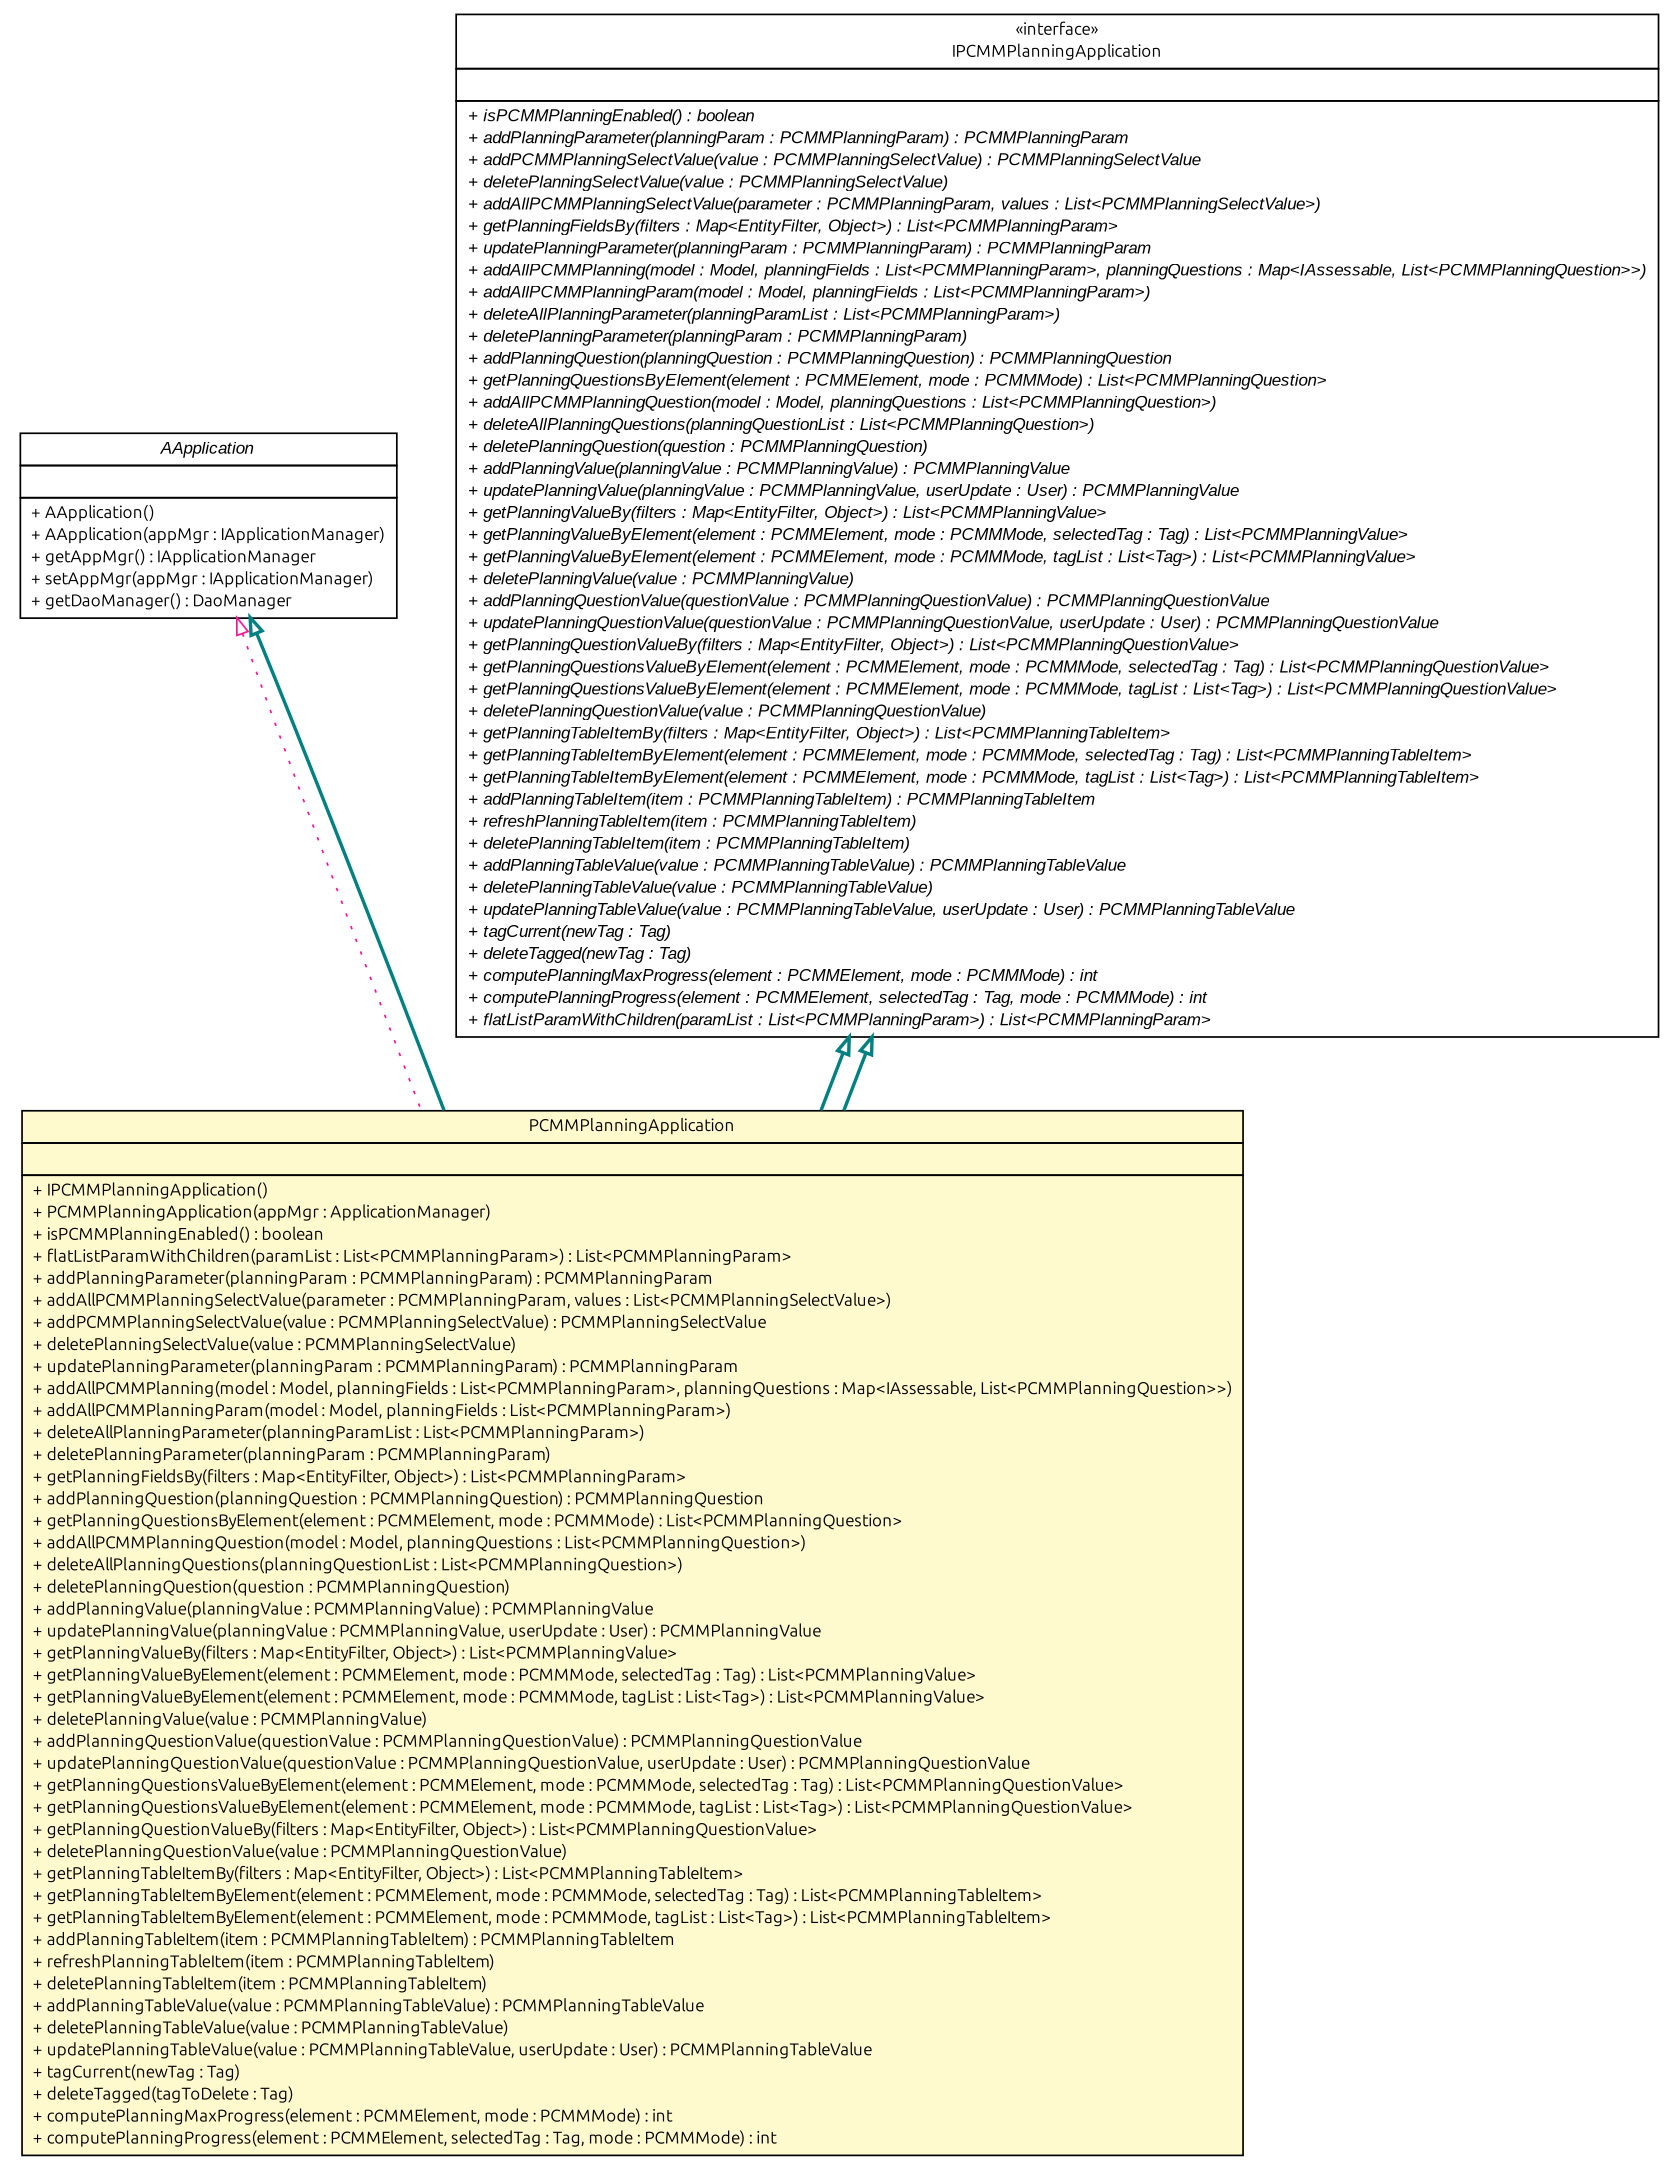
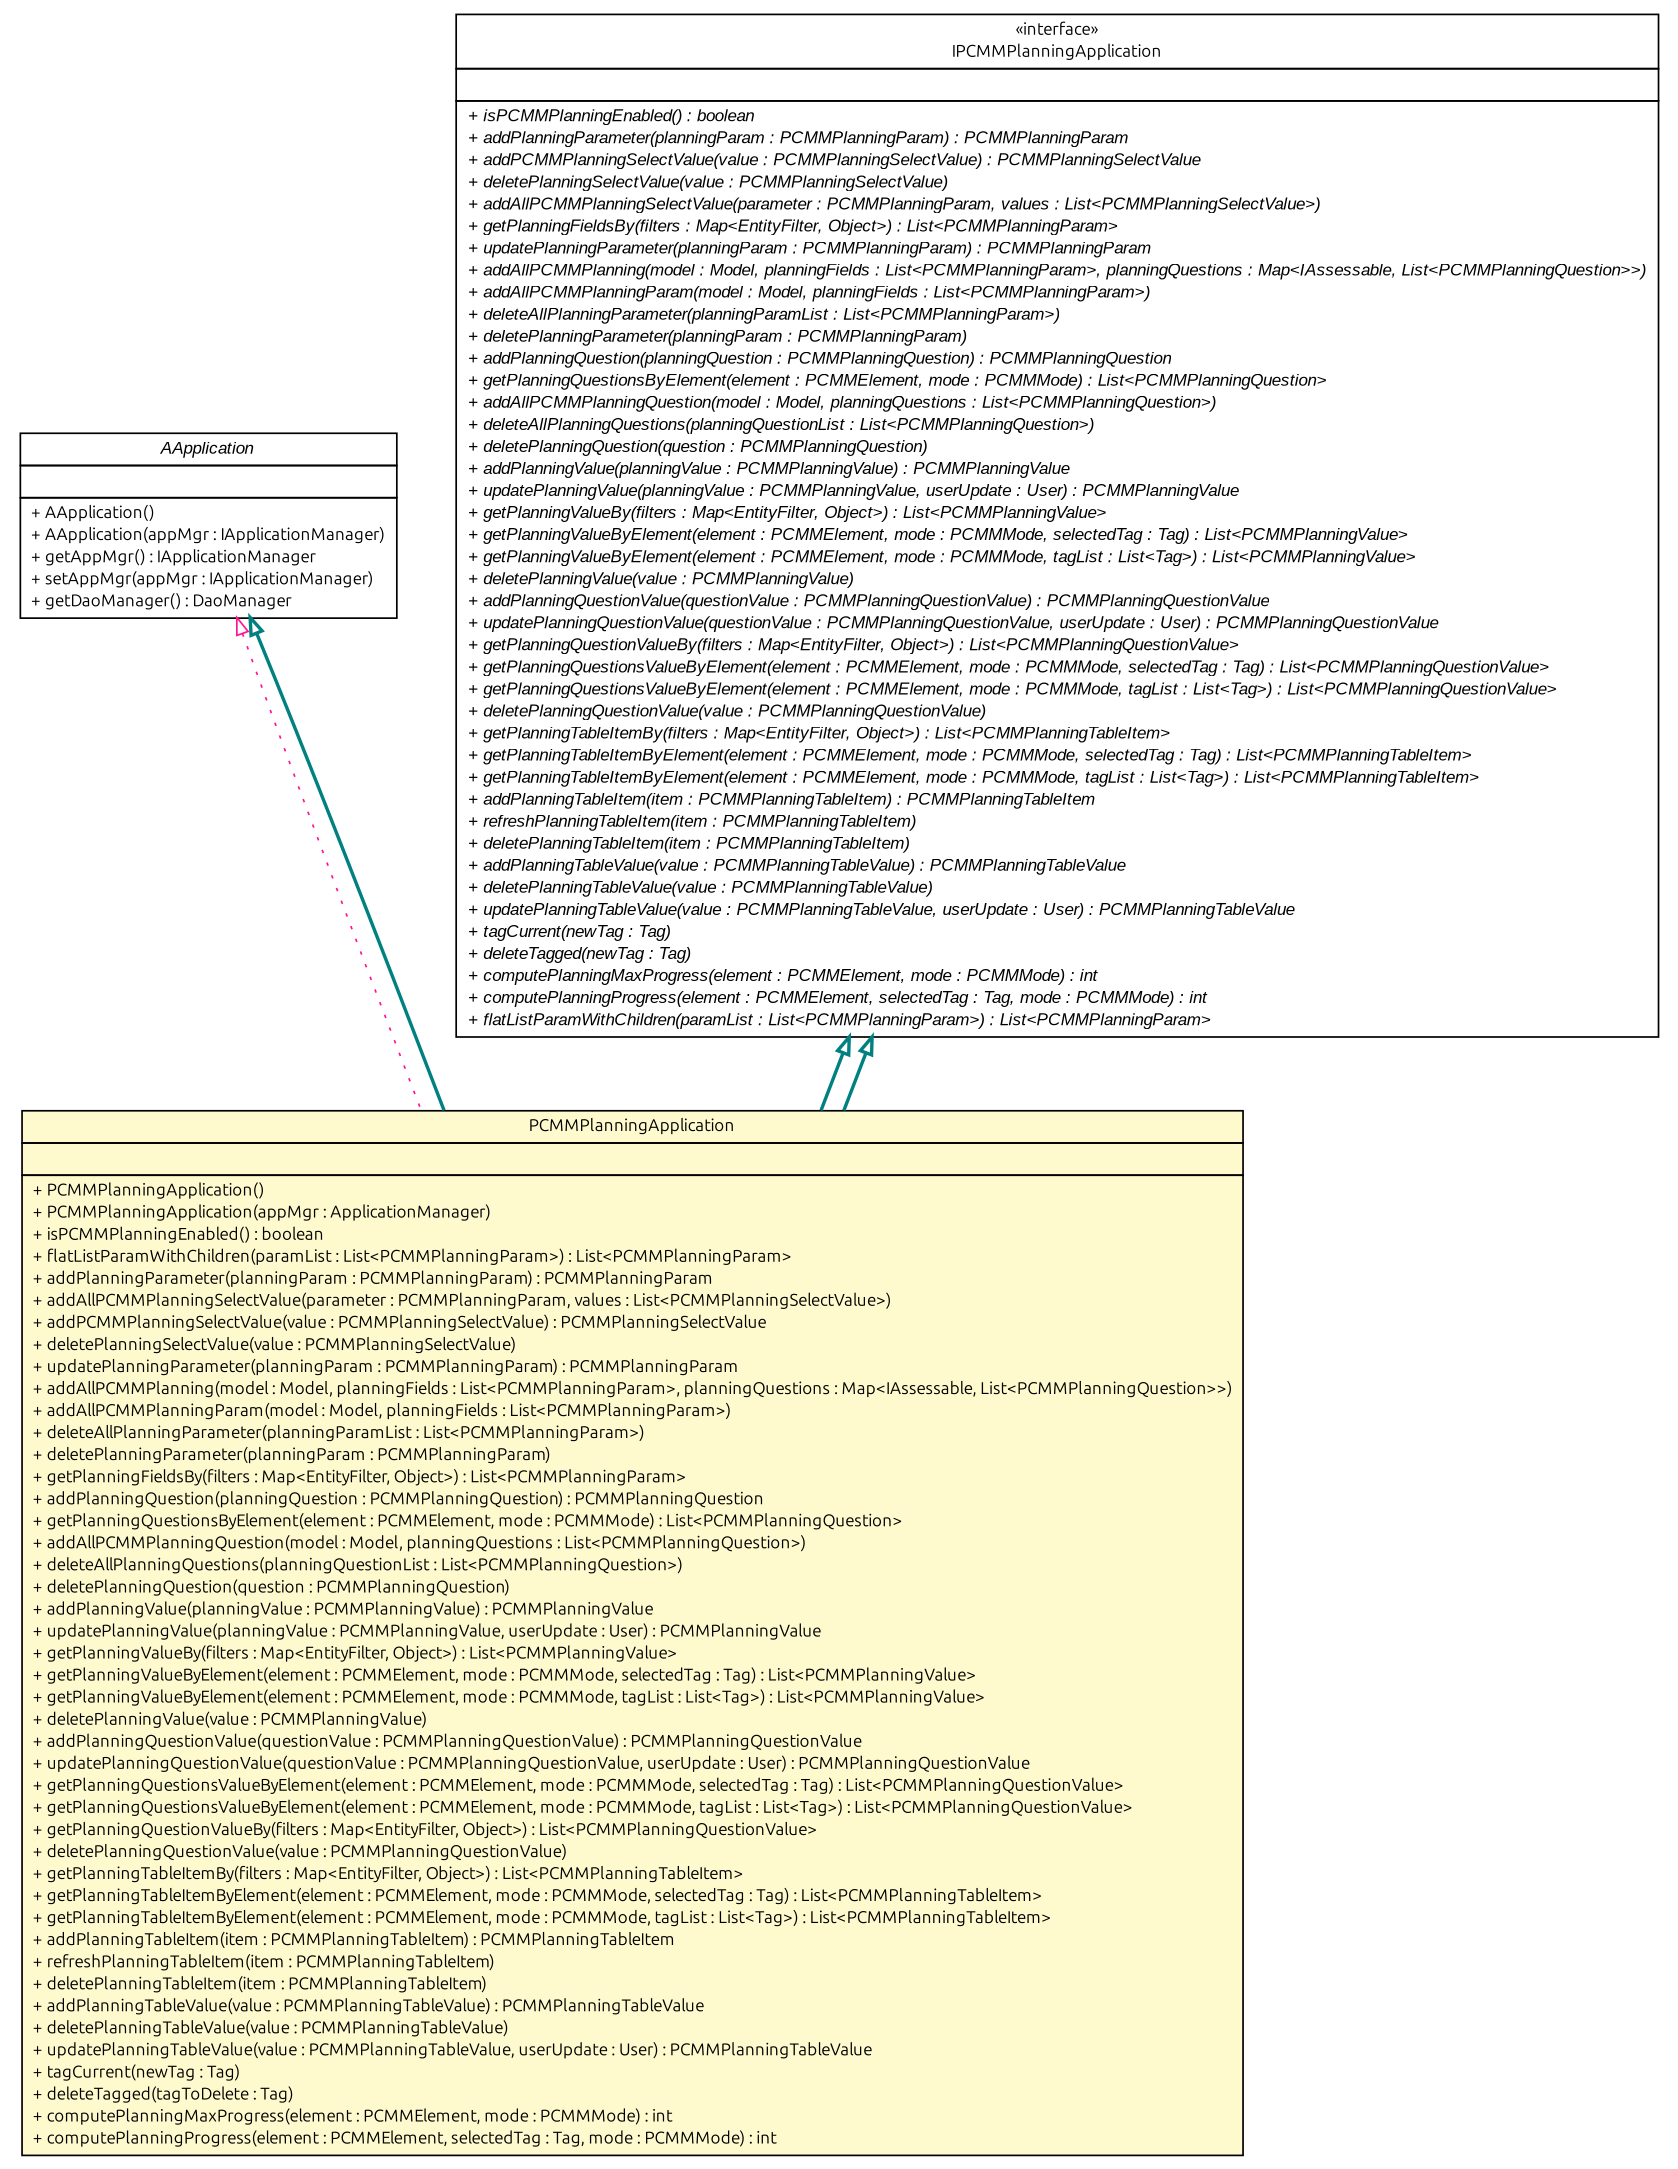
node "PCMMPlanningApplication": text "+ IPCMMPlanningApplication()" -> "+ PCMMPlanningApplication()"
